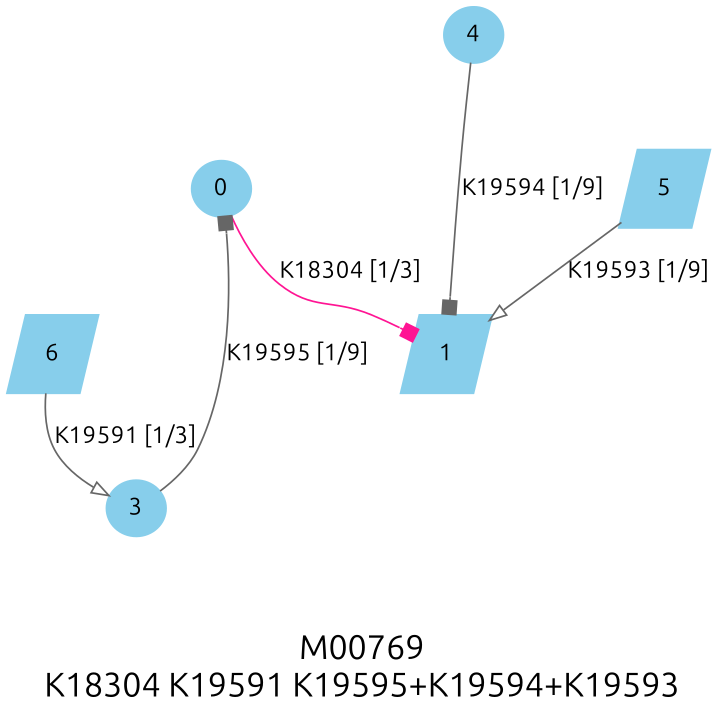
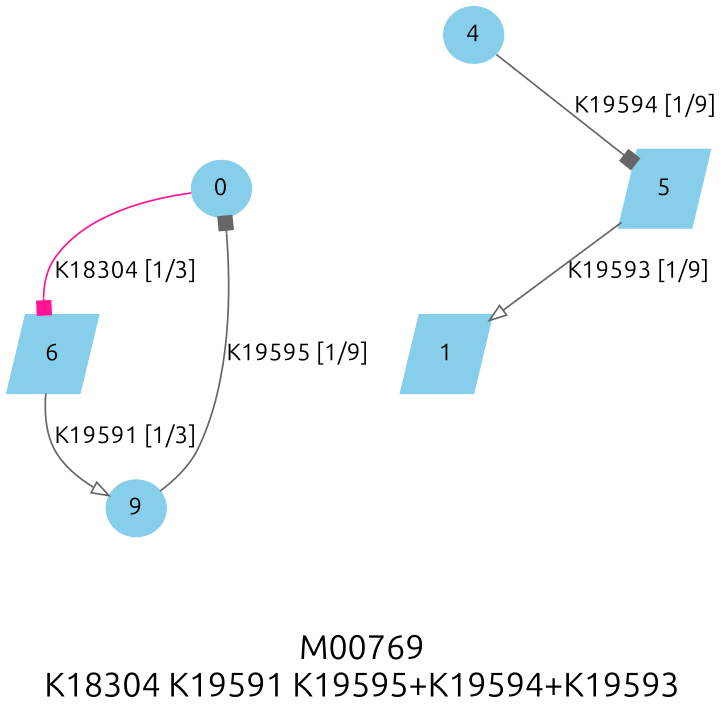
edge "4" -> "1": now "4" -> "5"
edge "0" -> "1": now "0" -> "6"
node "3": label "3" -> "9"
